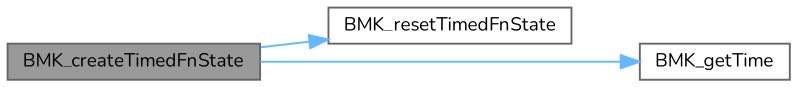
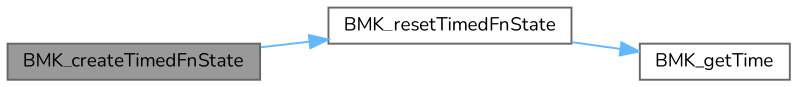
edge "BMK_createTimedFnState" -> "BMK_getTime": now "BMK_resetTimedFnState" -> "BMK_getTime"
